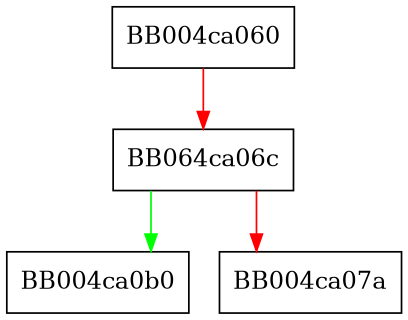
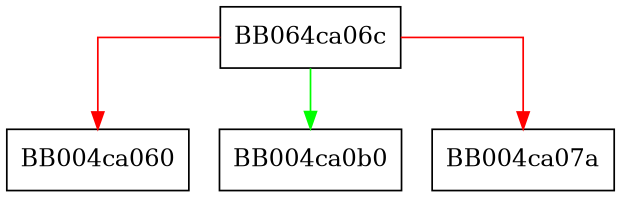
edge "BB004ca060" -> "BB064ca06c": reversed
